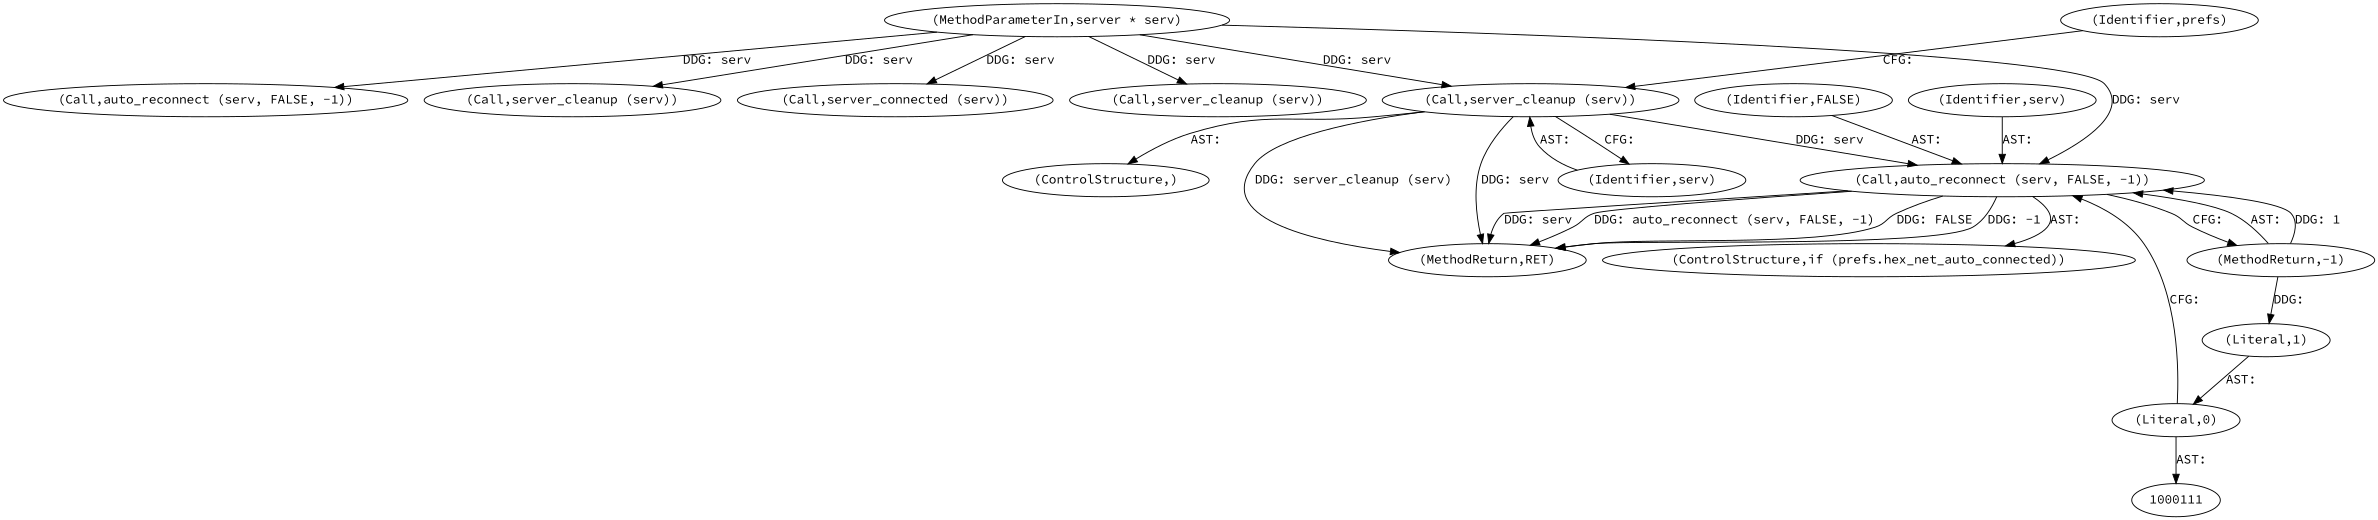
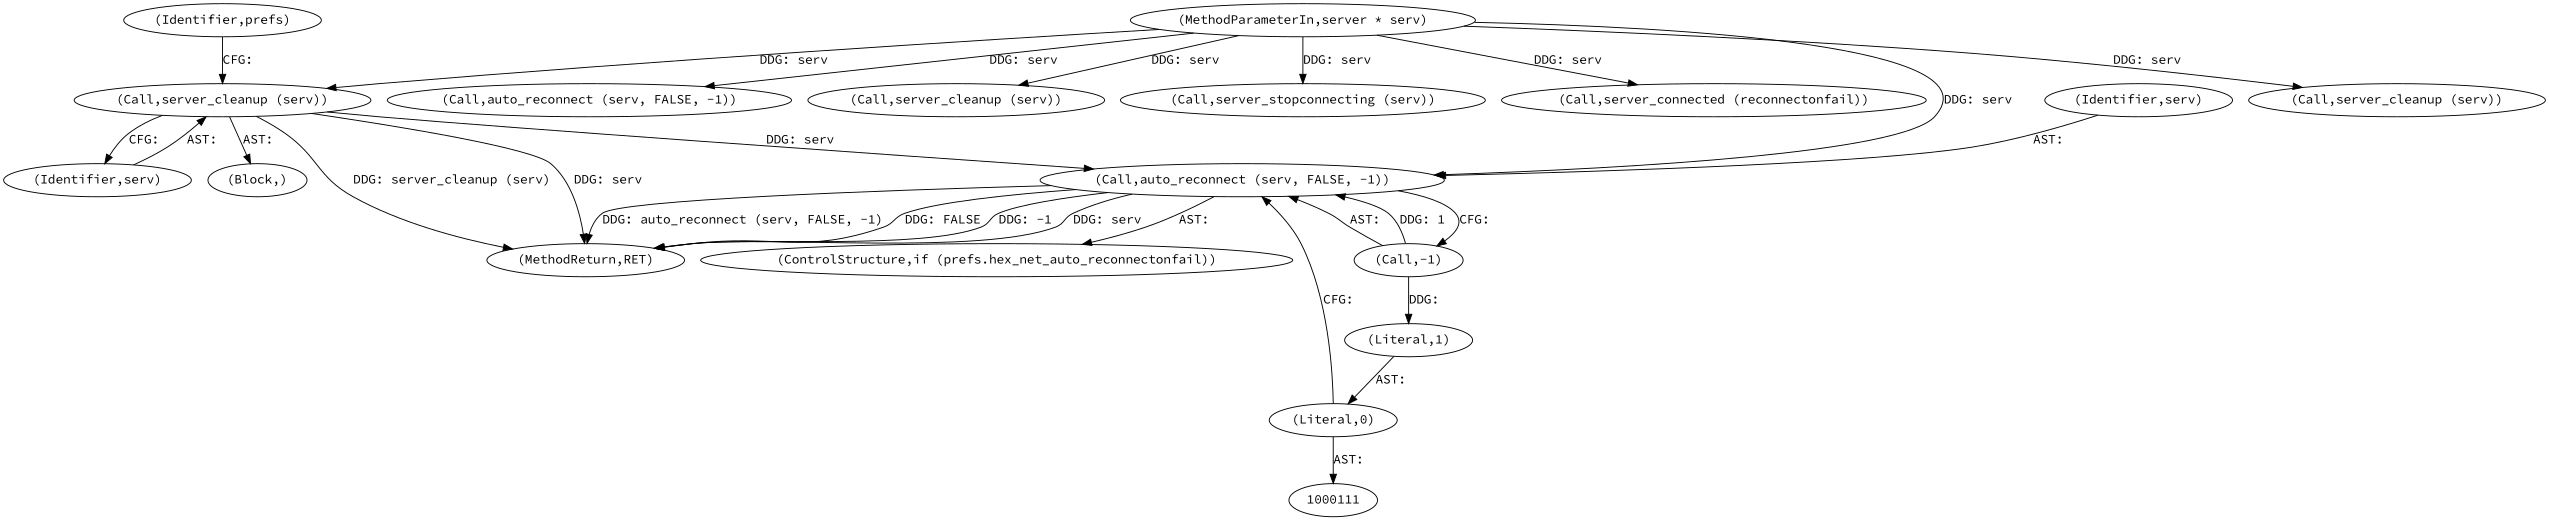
node "(Call,server_connected (serv))": label "(Call,server_connected (serv))" -> "(Call,server_connected (reconnectonfail))"
node "(Call,server_stopconnecting (serv))": added
node "(Identifier,FALSE)": removed
node "(ControlStructure,)": label "(ControlStructure,)" -> "(Block,)"
node "(ControlStructure,if (prefs.hex_net_auto_connected))": label "(ControlStructure,if (prefs.hex_net_auto_connected))" -> "(ControlStructure,if (prefs.hex_net_auto_reconnectonfail))"
node "(MethodReturn,-1)": label "(MethodReturn,-1)" -> "(Call,-1)"
